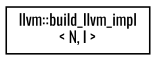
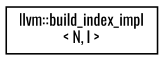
node "llvm::build_llvm_impl < N, I >": label "llvm::build_llvm_impl < N, I >" -> "llvm::build_index_impl < N, I >"
